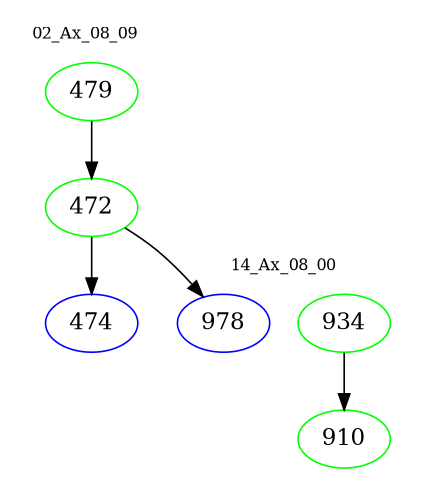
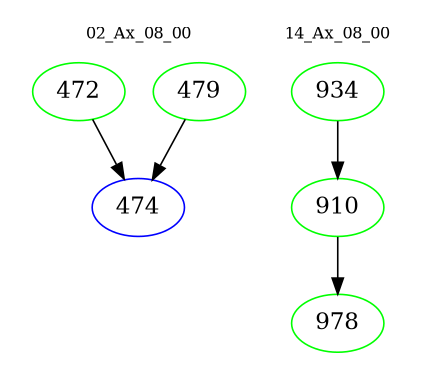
cluster "02_Ax_08_09": label "02_Ax_08_09" -> "02_Ax_08_00"
edge "479" -> "472": now "479" -> "474"
edge "472" -> "978": now "910" -> "978"
node "978": color blue -> green
